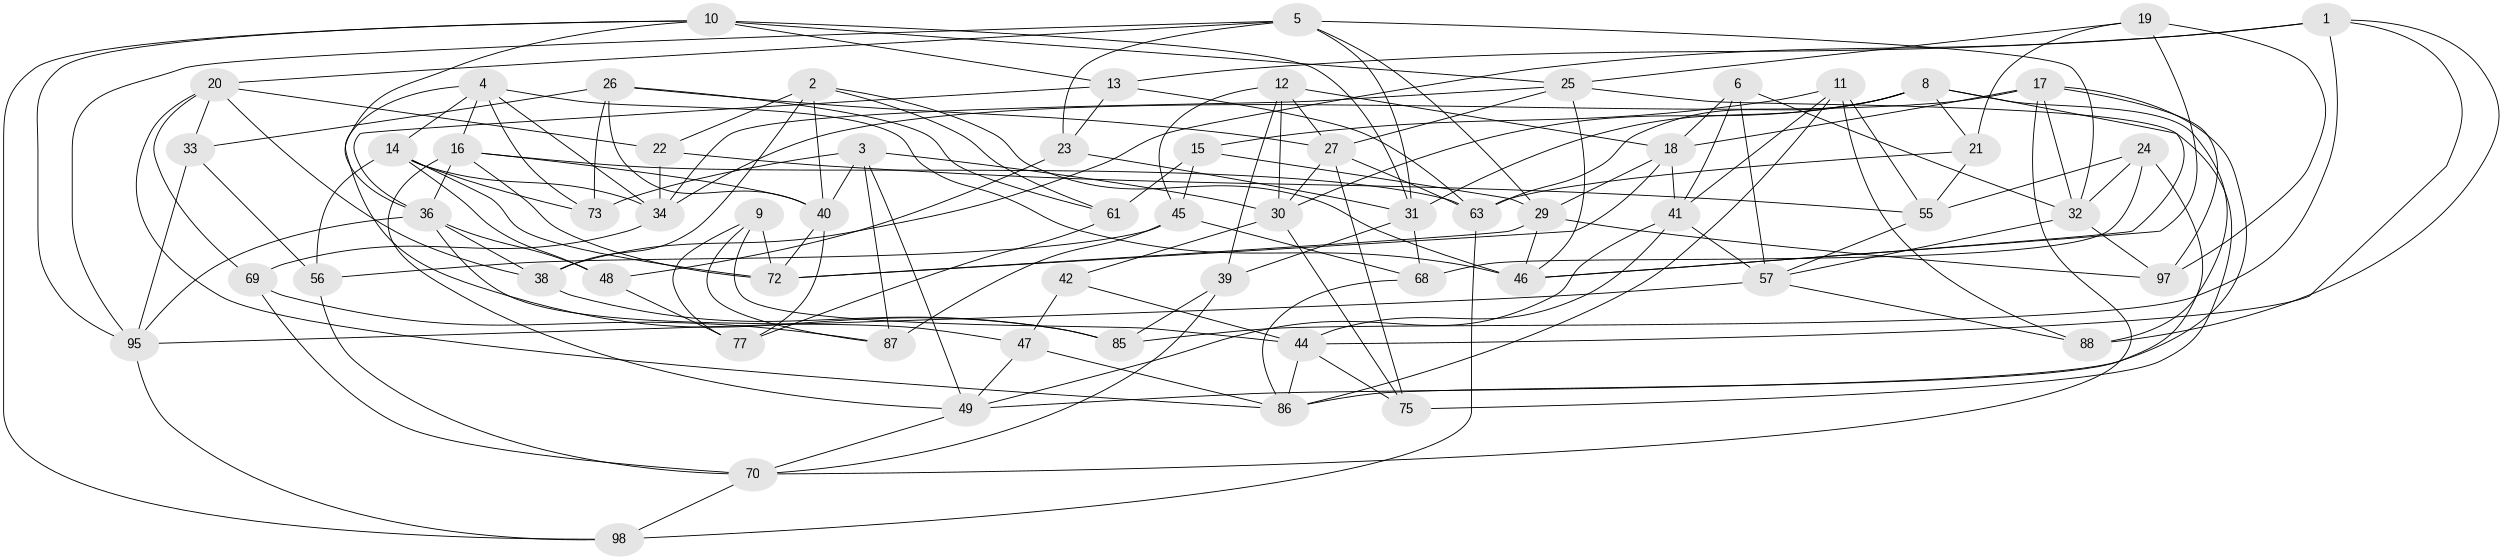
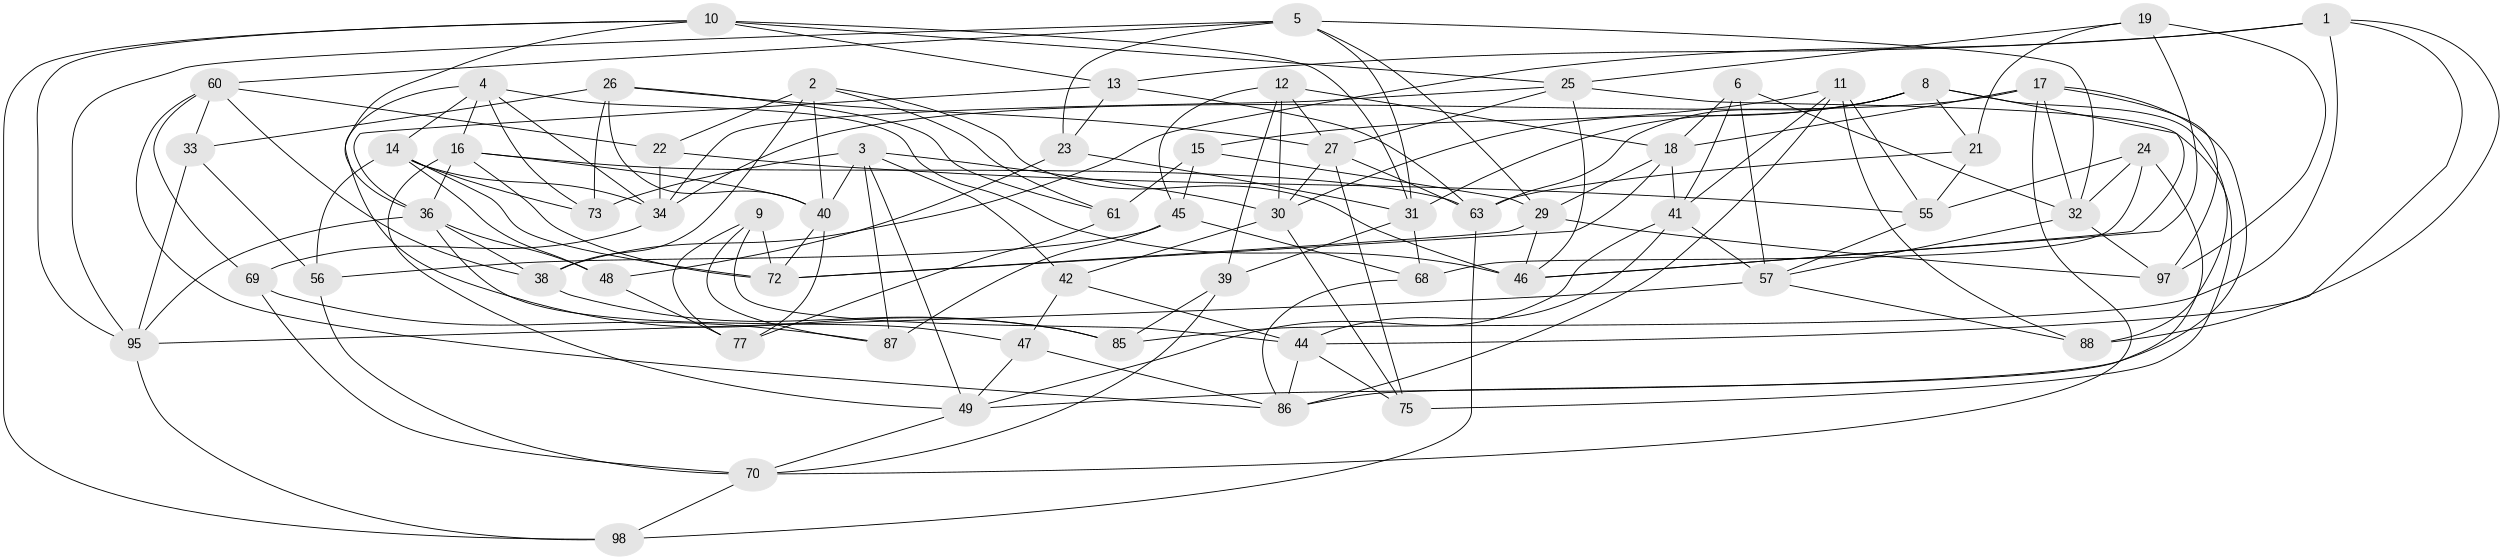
node "20": label "20" -> "60"
edge "3" -- "42": added
